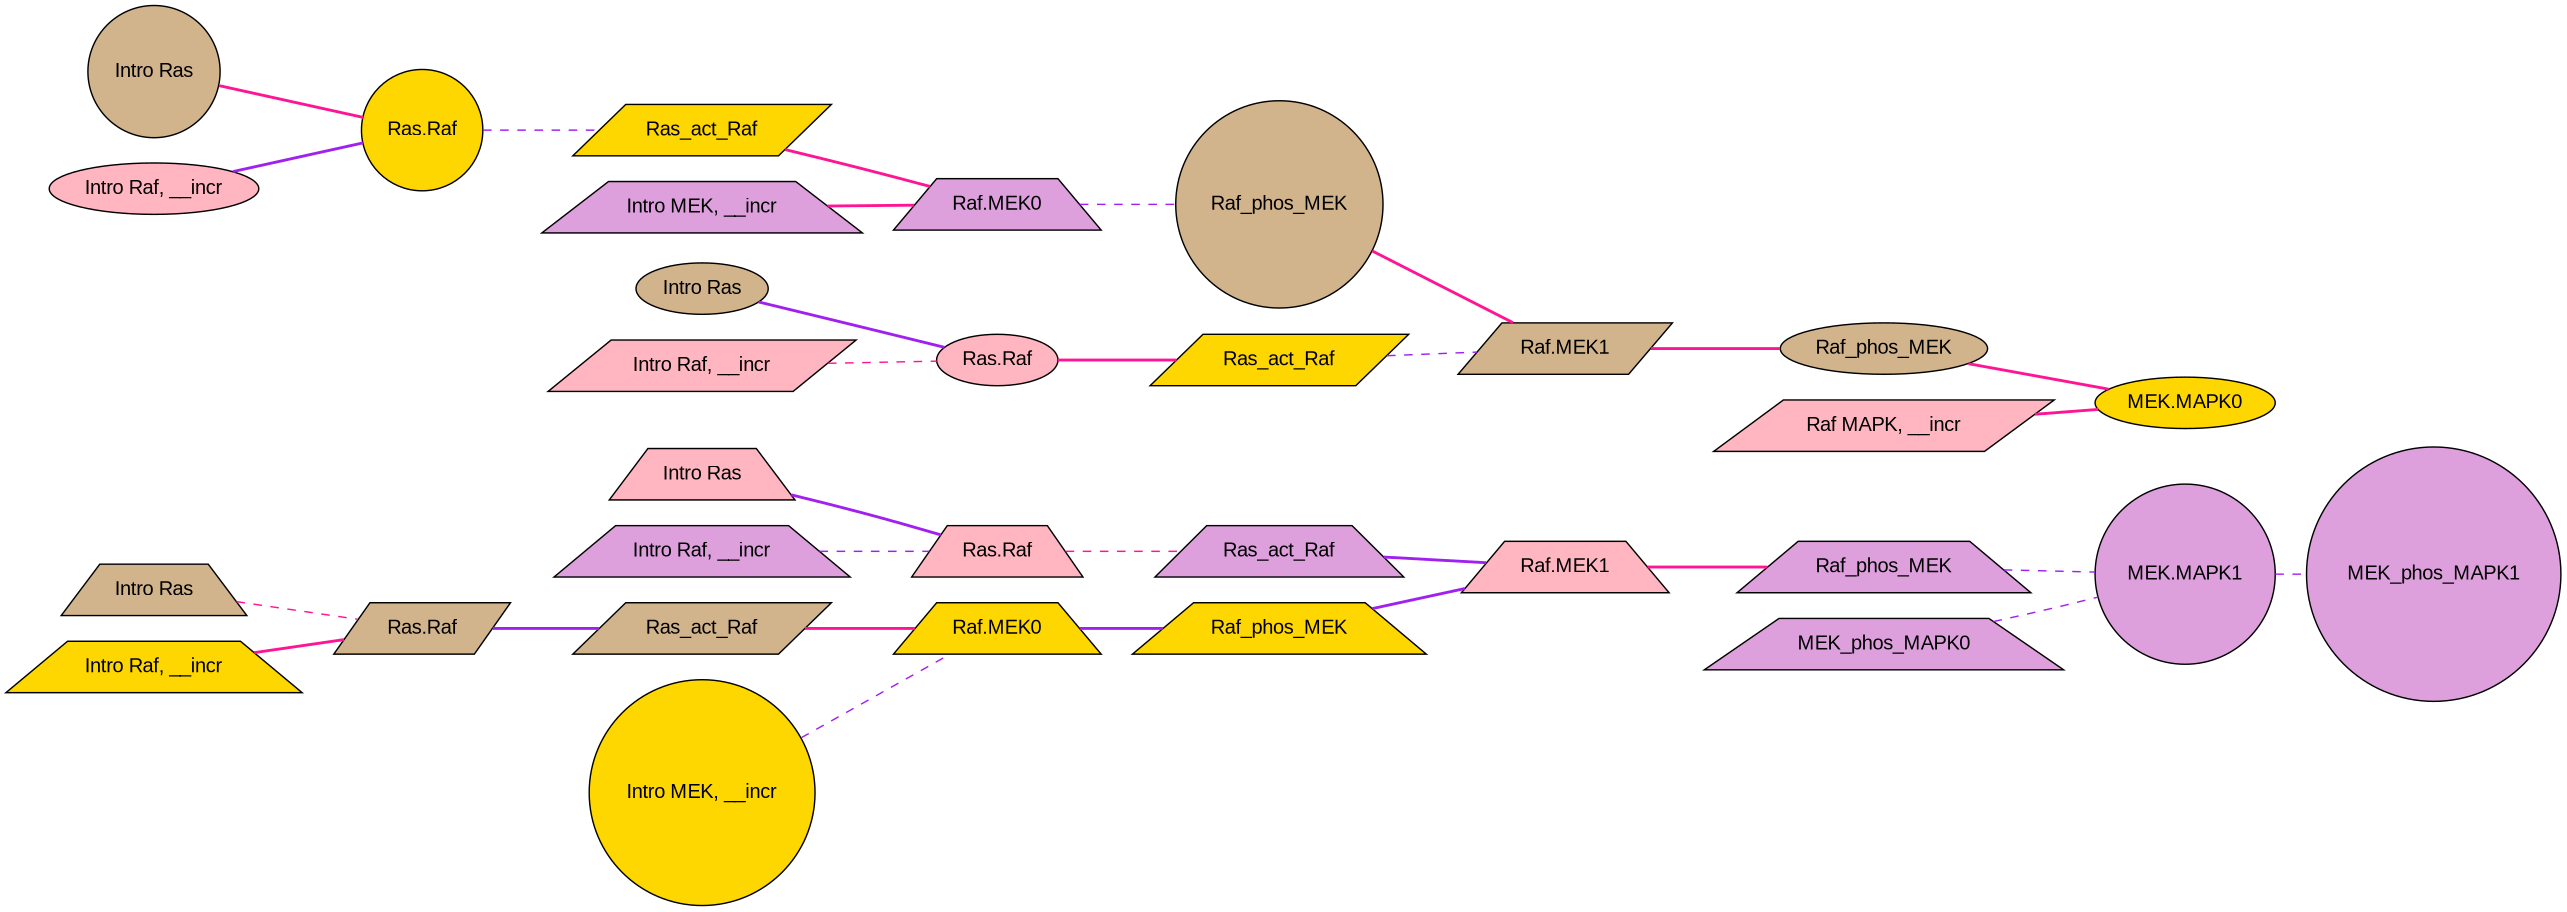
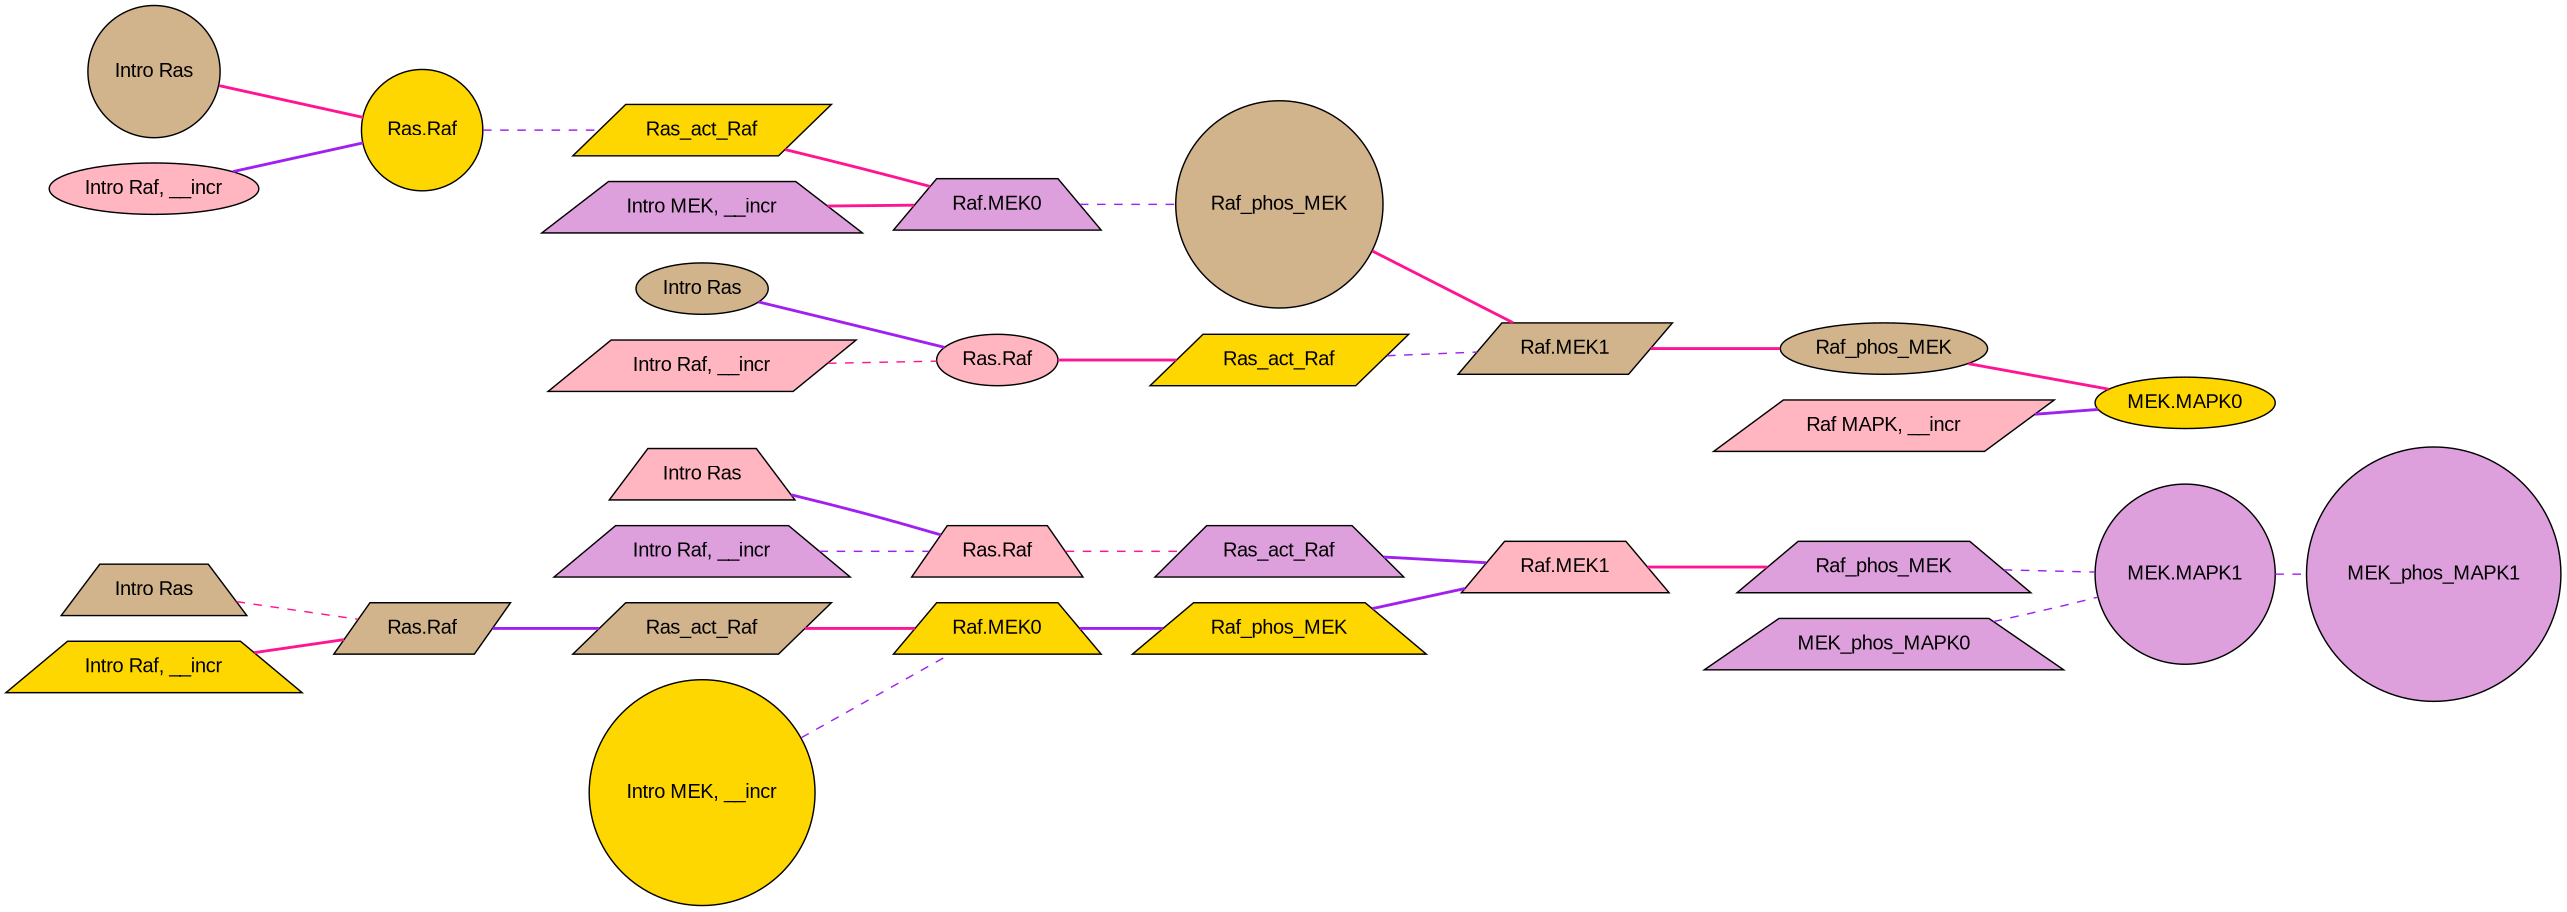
edge "MEK.MAPK0" -- "Raf MAPK, __incr": color deeppink -> purple
